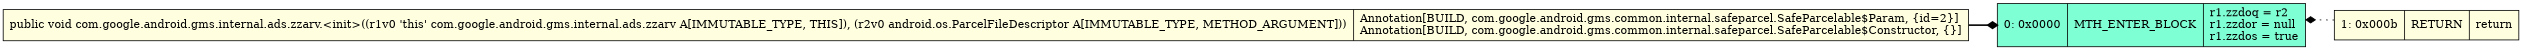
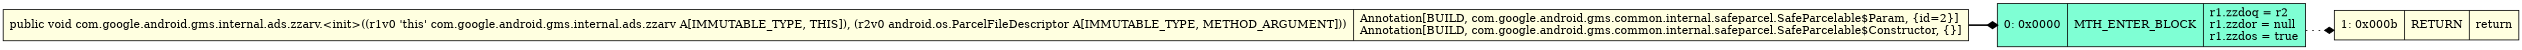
edge "1: 0x000b" -> "0: 0x0000": reversed
